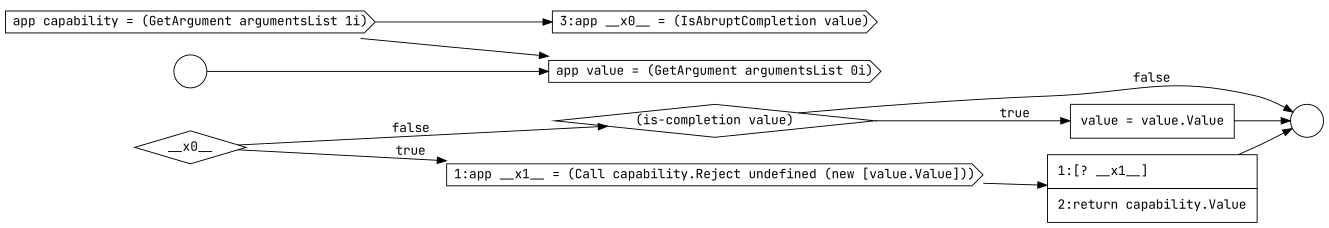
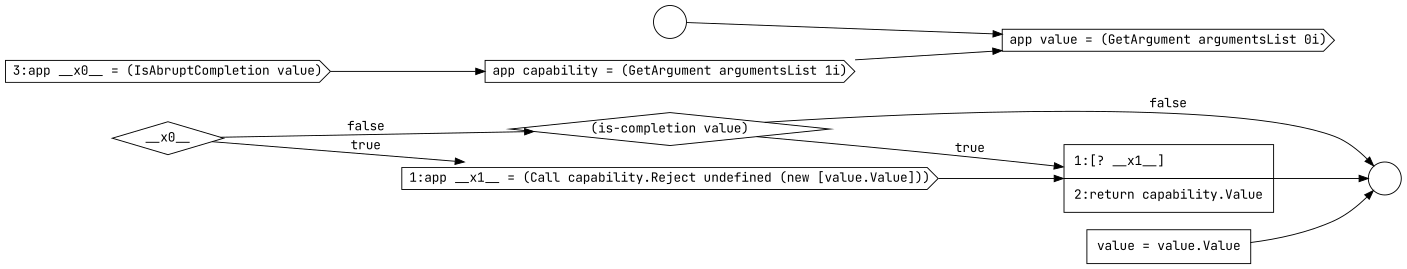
edge "app capability = (GetArgument argumentsList 1i)" -> "3:app __x0__ = (IsAbruptCompletion value)": reversed
edge "(is-completion value)" -> "value = value.Value": now "(is-completion value)" -> "1:[? __x1__]"
